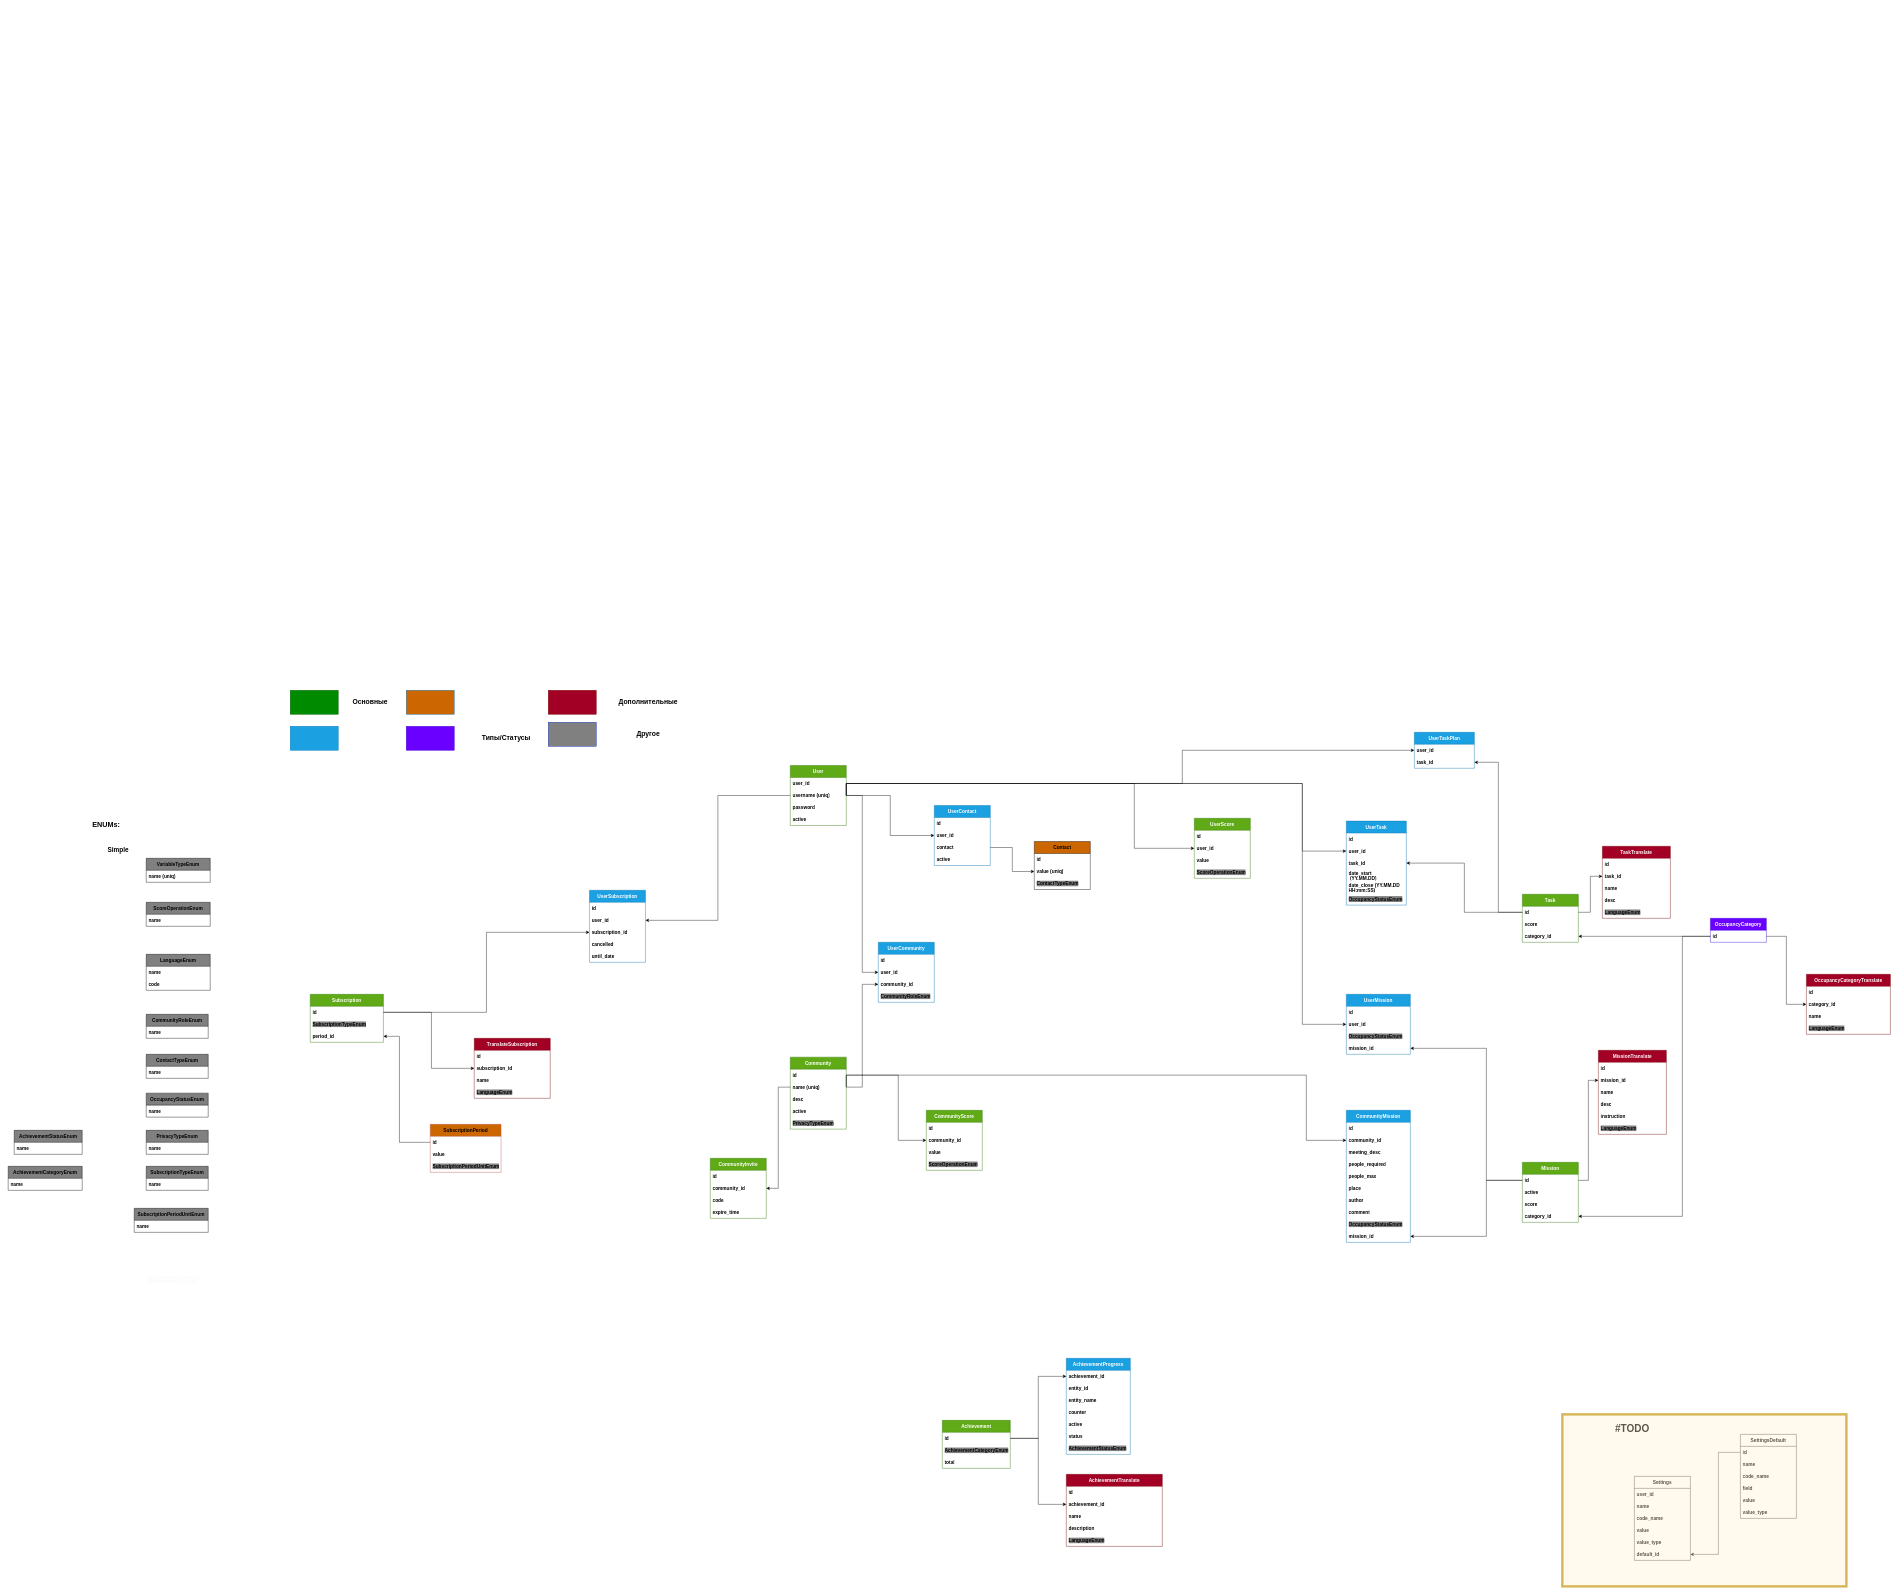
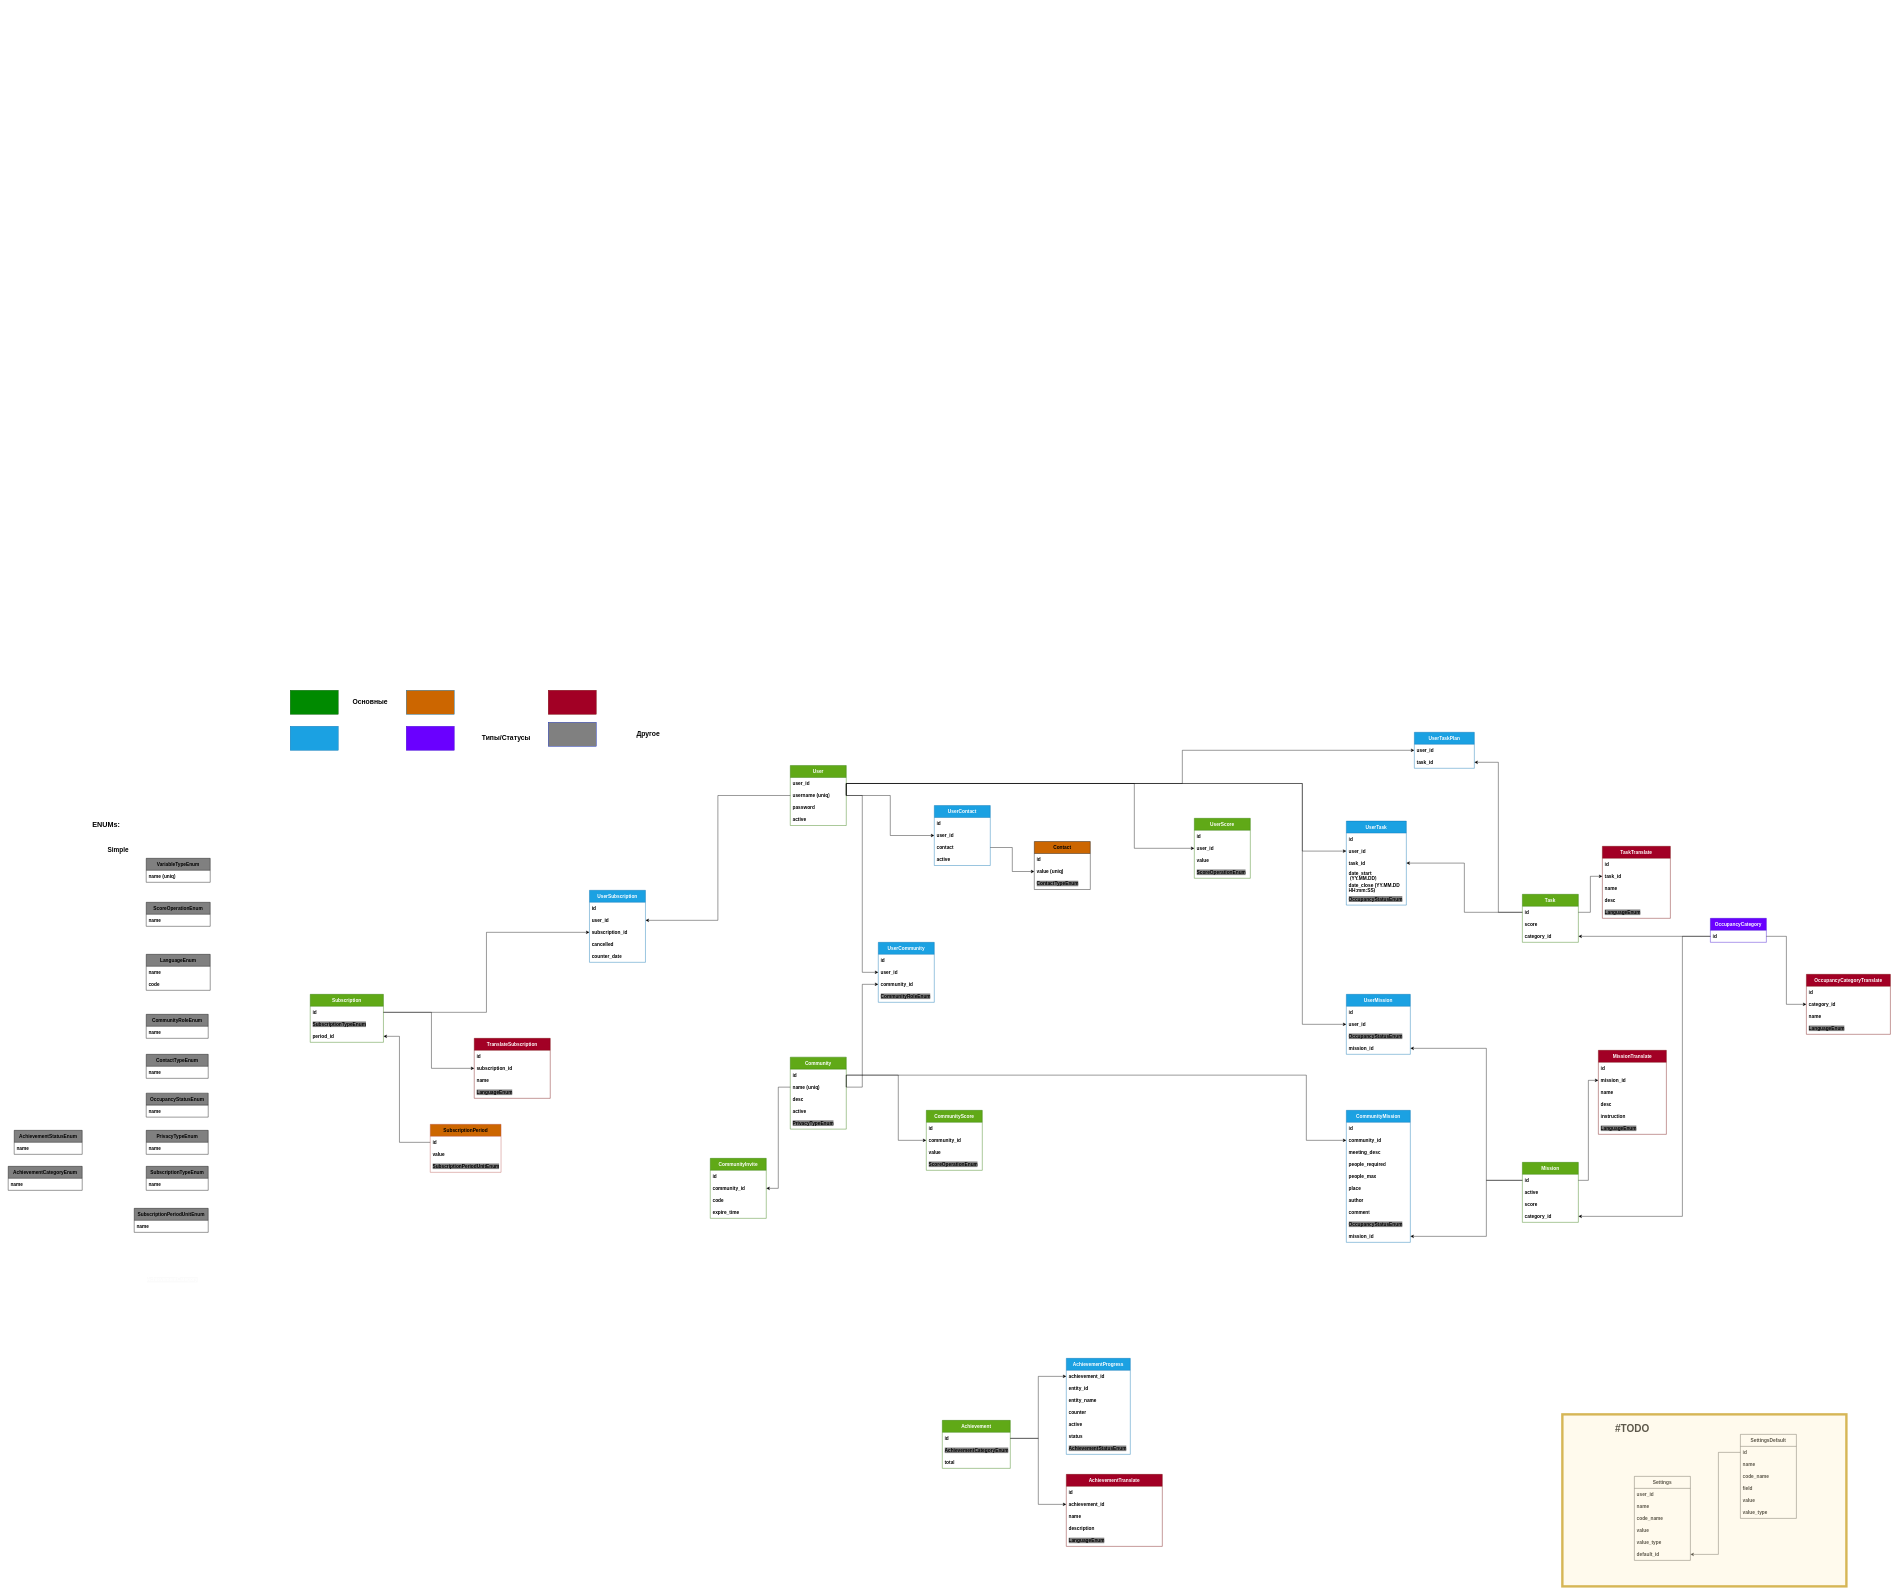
node "Дополнительные": removed
node "until_date": label "until_date" -> "counter_date"
